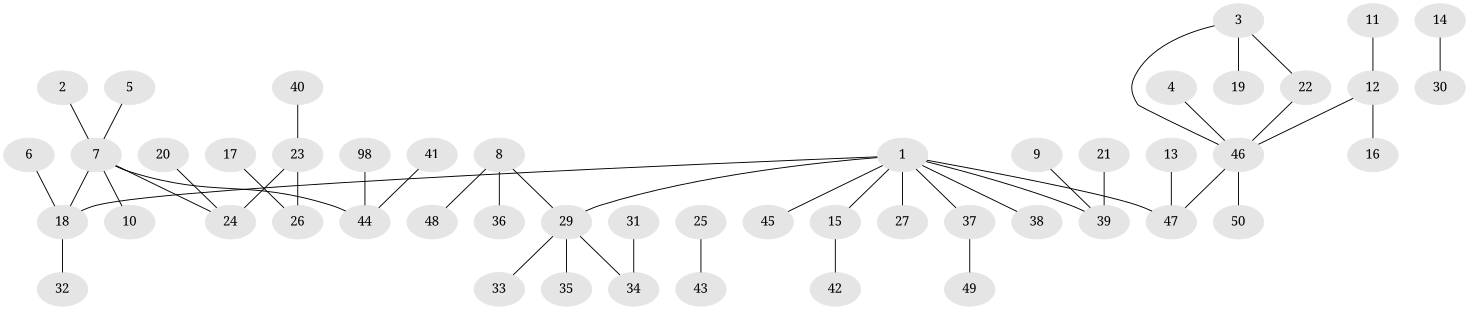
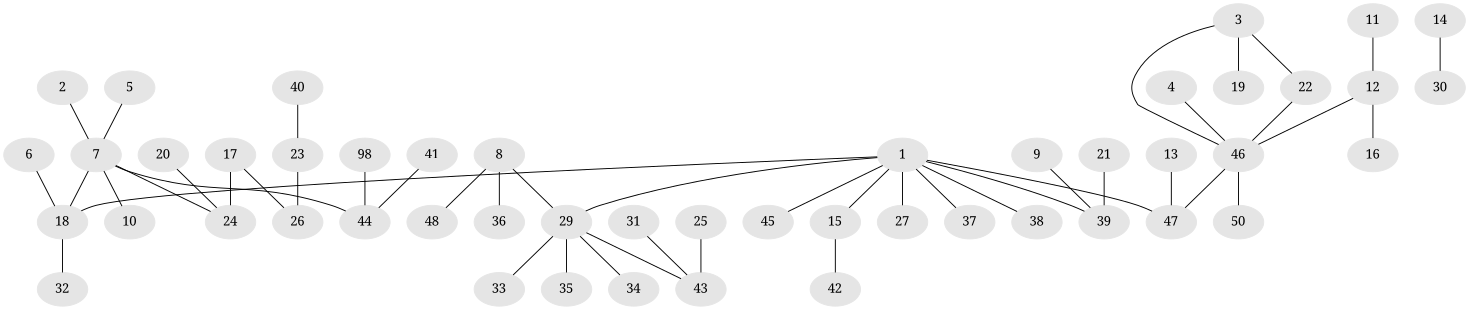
edge "23" -- "24": now "17" -- "24"
edge "29" -- "43": added
edge "31" -- "34": now "31" -- "43"
node "49": removed
